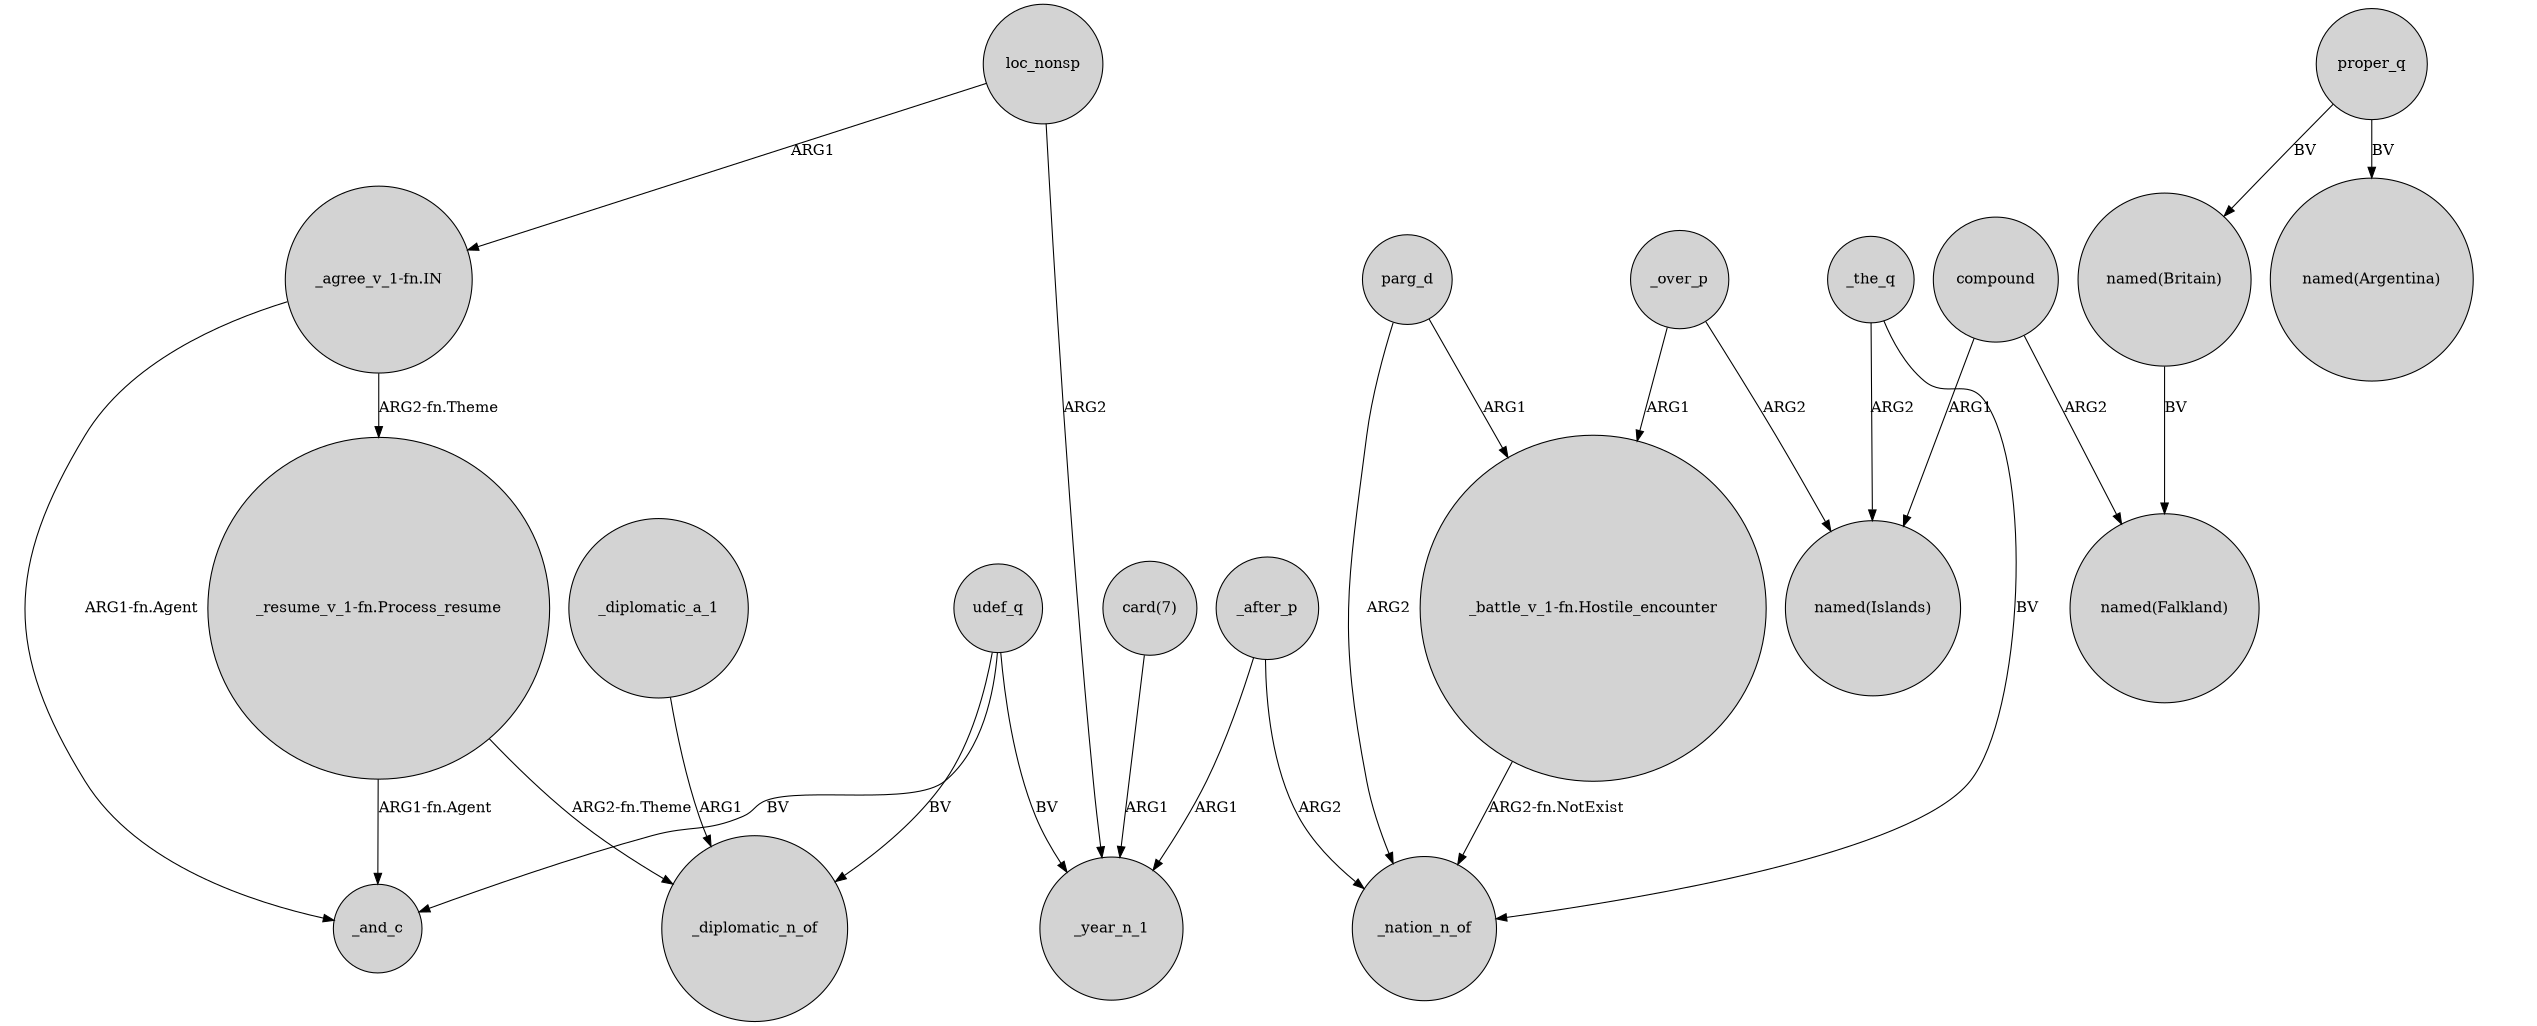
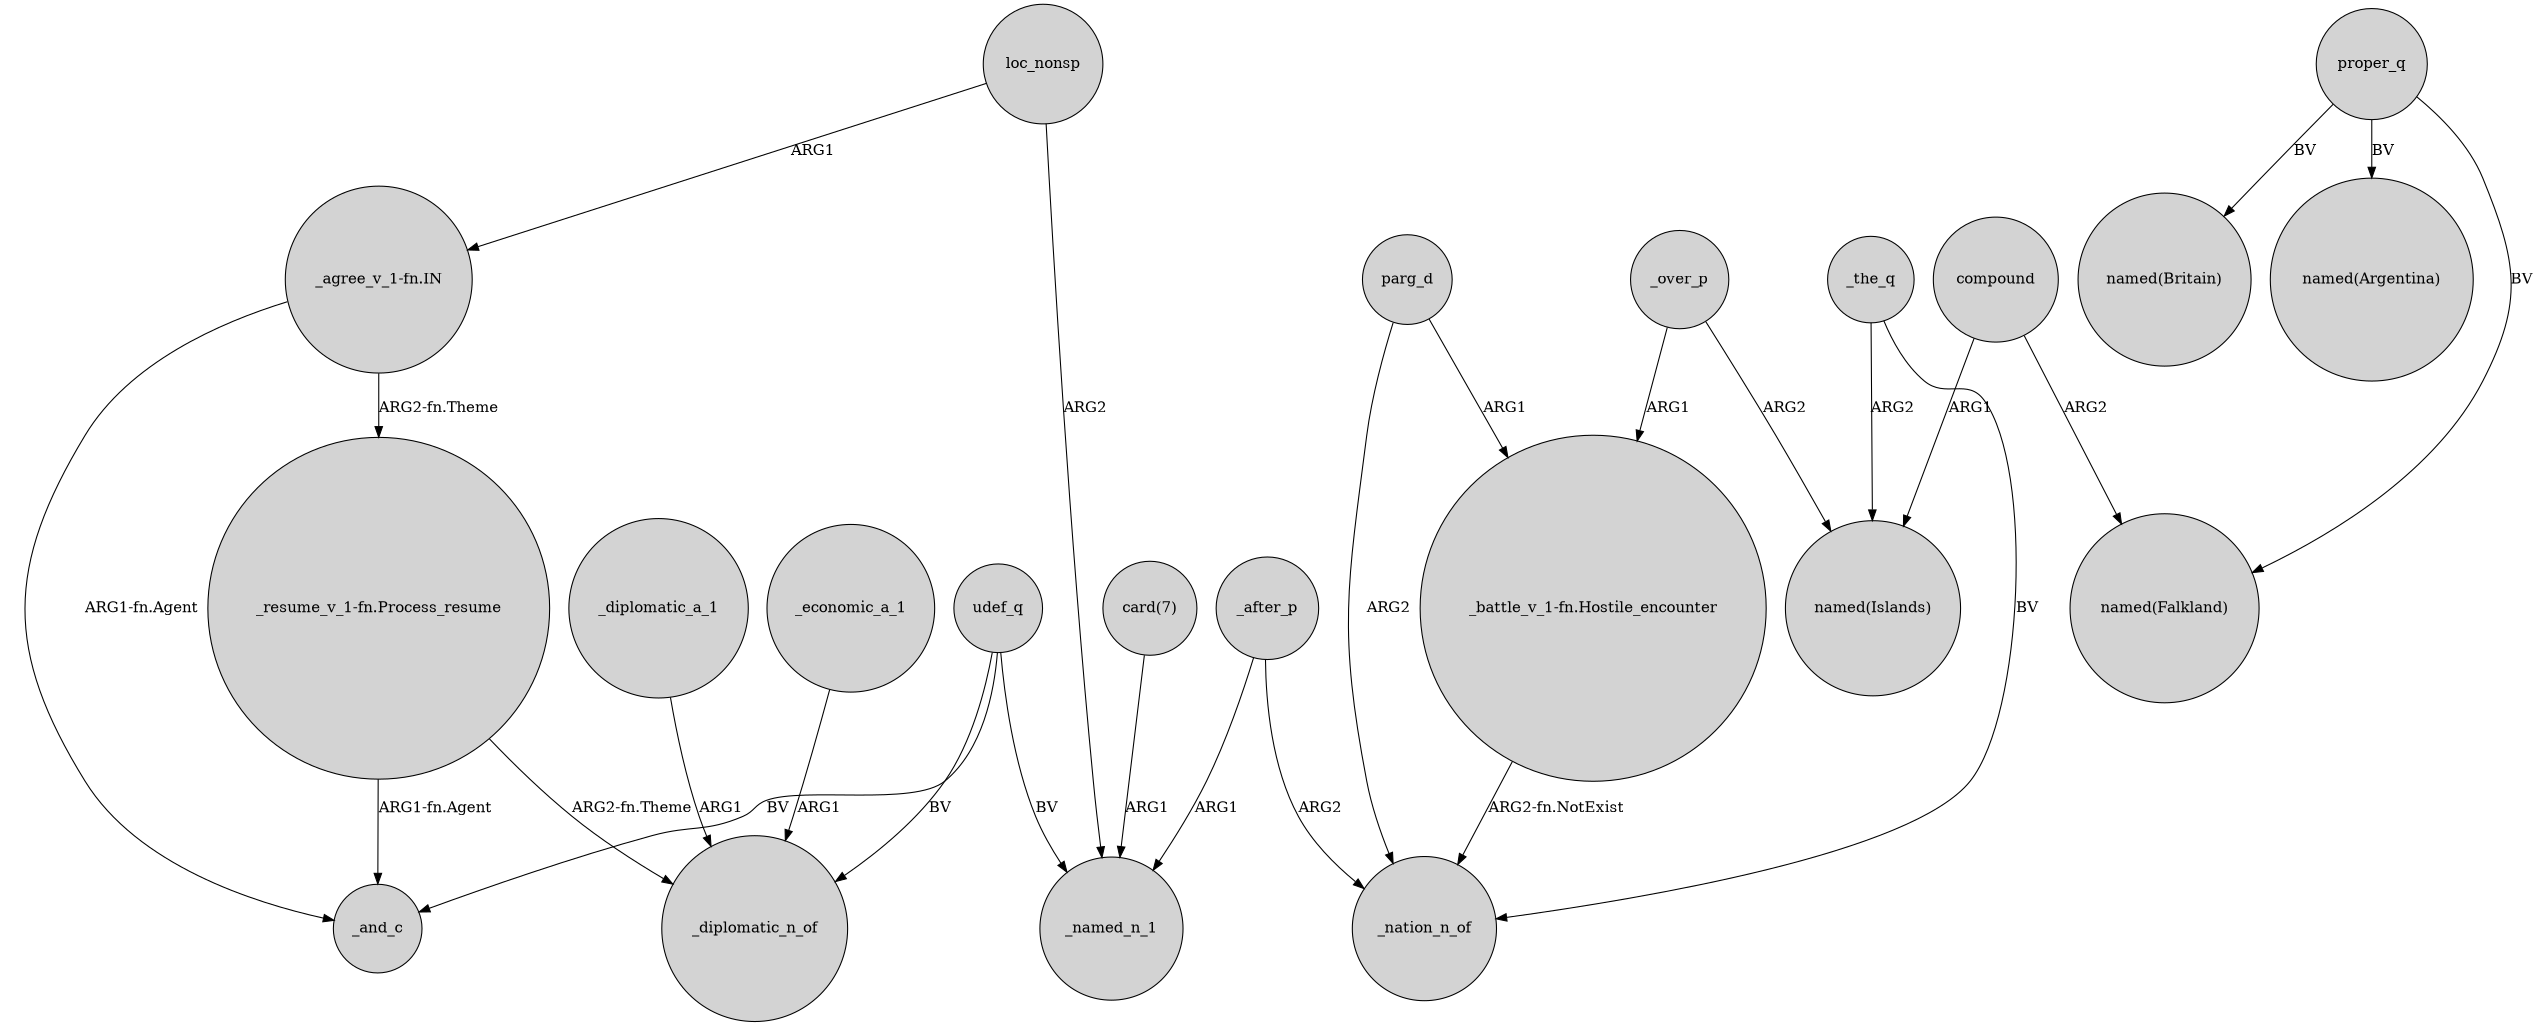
edge "named(Britain)" -> "named(Falkland)": now "proper_q" -> "named(Falkland)"
node "_economic_a_1": added
node "_year_n_1": label "_year_n_1" -> "_named_n_1"
